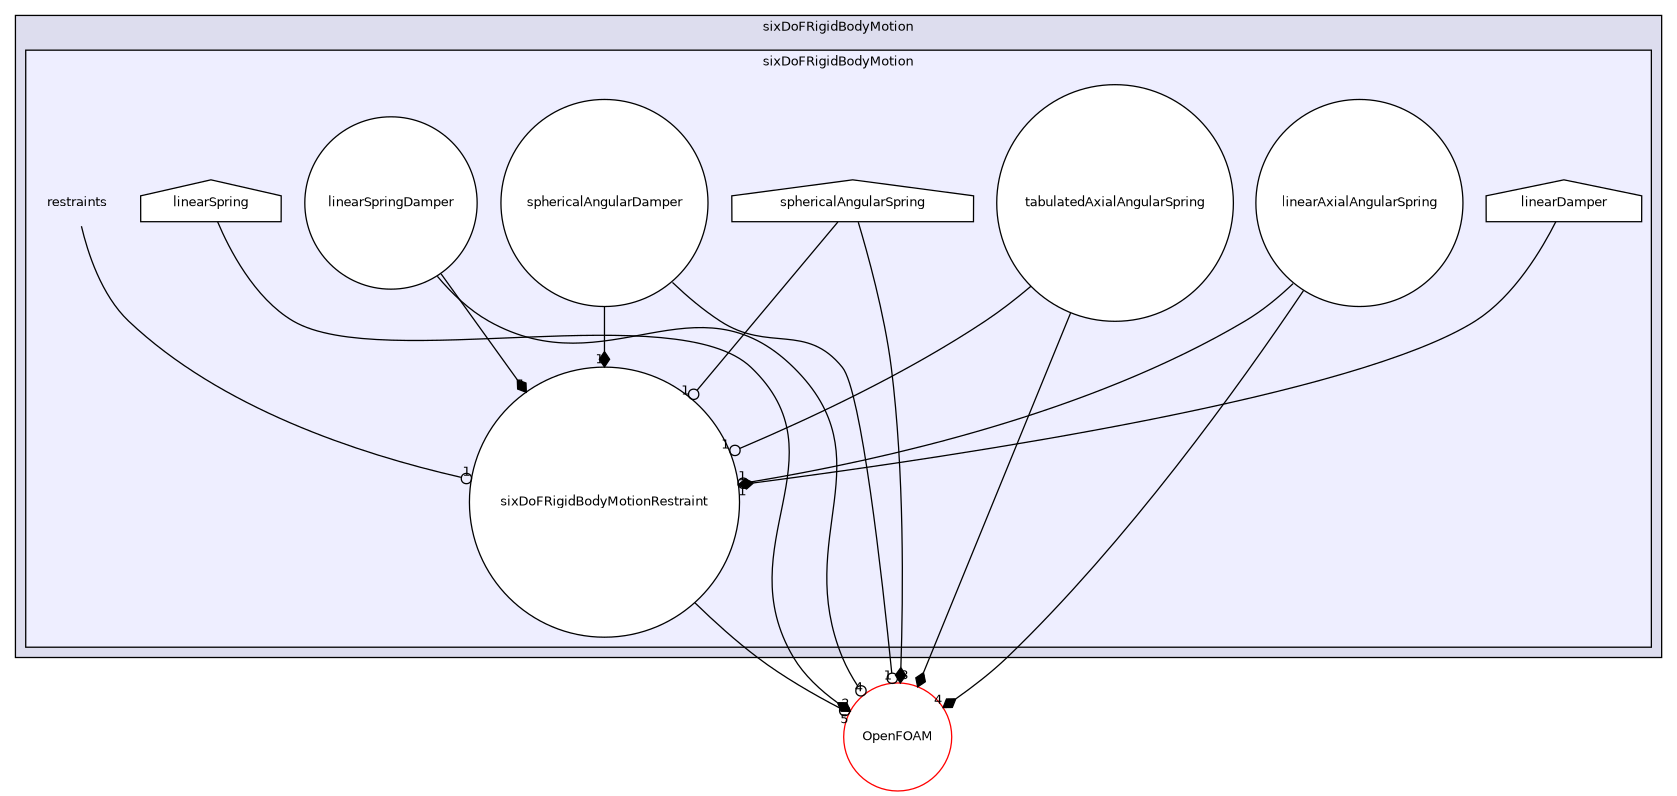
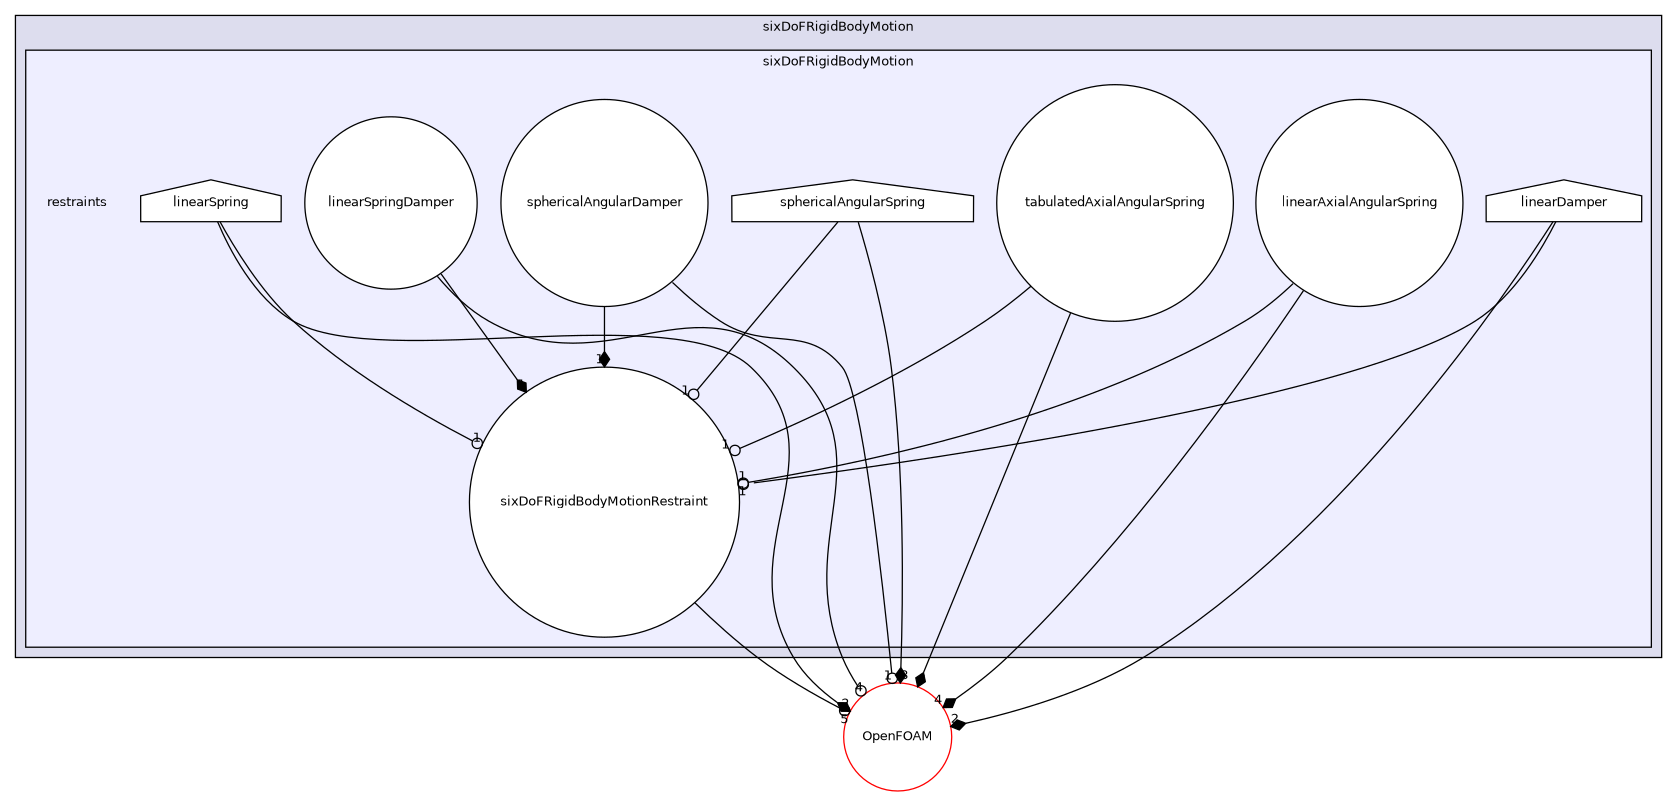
edge "restraints" -> "sixDoFRigidBodyMotionRestraint": now "linearSpring" -> "sixDoFRigidBodyMotionRestraint"
edge "linearDamper" -> "sixDoFRigidBodyMotionRestraint": arrowhead diamond -> odot
edge "linearDamper" -> "OpenFOAM": added
